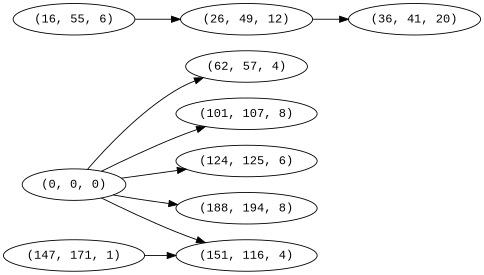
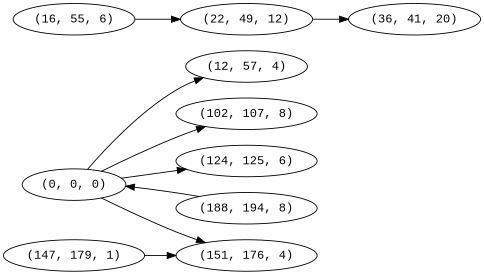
node "(26, 49, 12)": label "(26, 49, 12)" -> "(22, 49, 12)"
node "(62, 57, 4)": label "(62, 57, 4)" -> "(12, 57, 4)"
node "(101, 107, 8)": label "(101, 107, 8)" -> "(102, 107, 8)"
edge "(0, 0, 0)" -> "(188, 194, 8)": reversed
node "(147, 171, 1)": label "(147, 171, 1)" -> "(147, 179, 1)"
node "(151, 116, 4)": label "(151, 116, 4)" -> "(151, 176, 4)"
